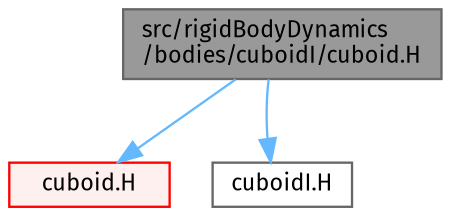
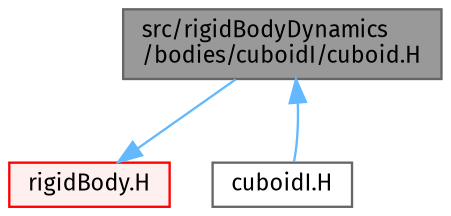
edge "src/rigidBodyDynamics /bodies/cuboidI/cuboid.H" -> "cuboidI.H": reversed
node "cuboid.H": label "cuboid.H" -> "rigidBody.H"
